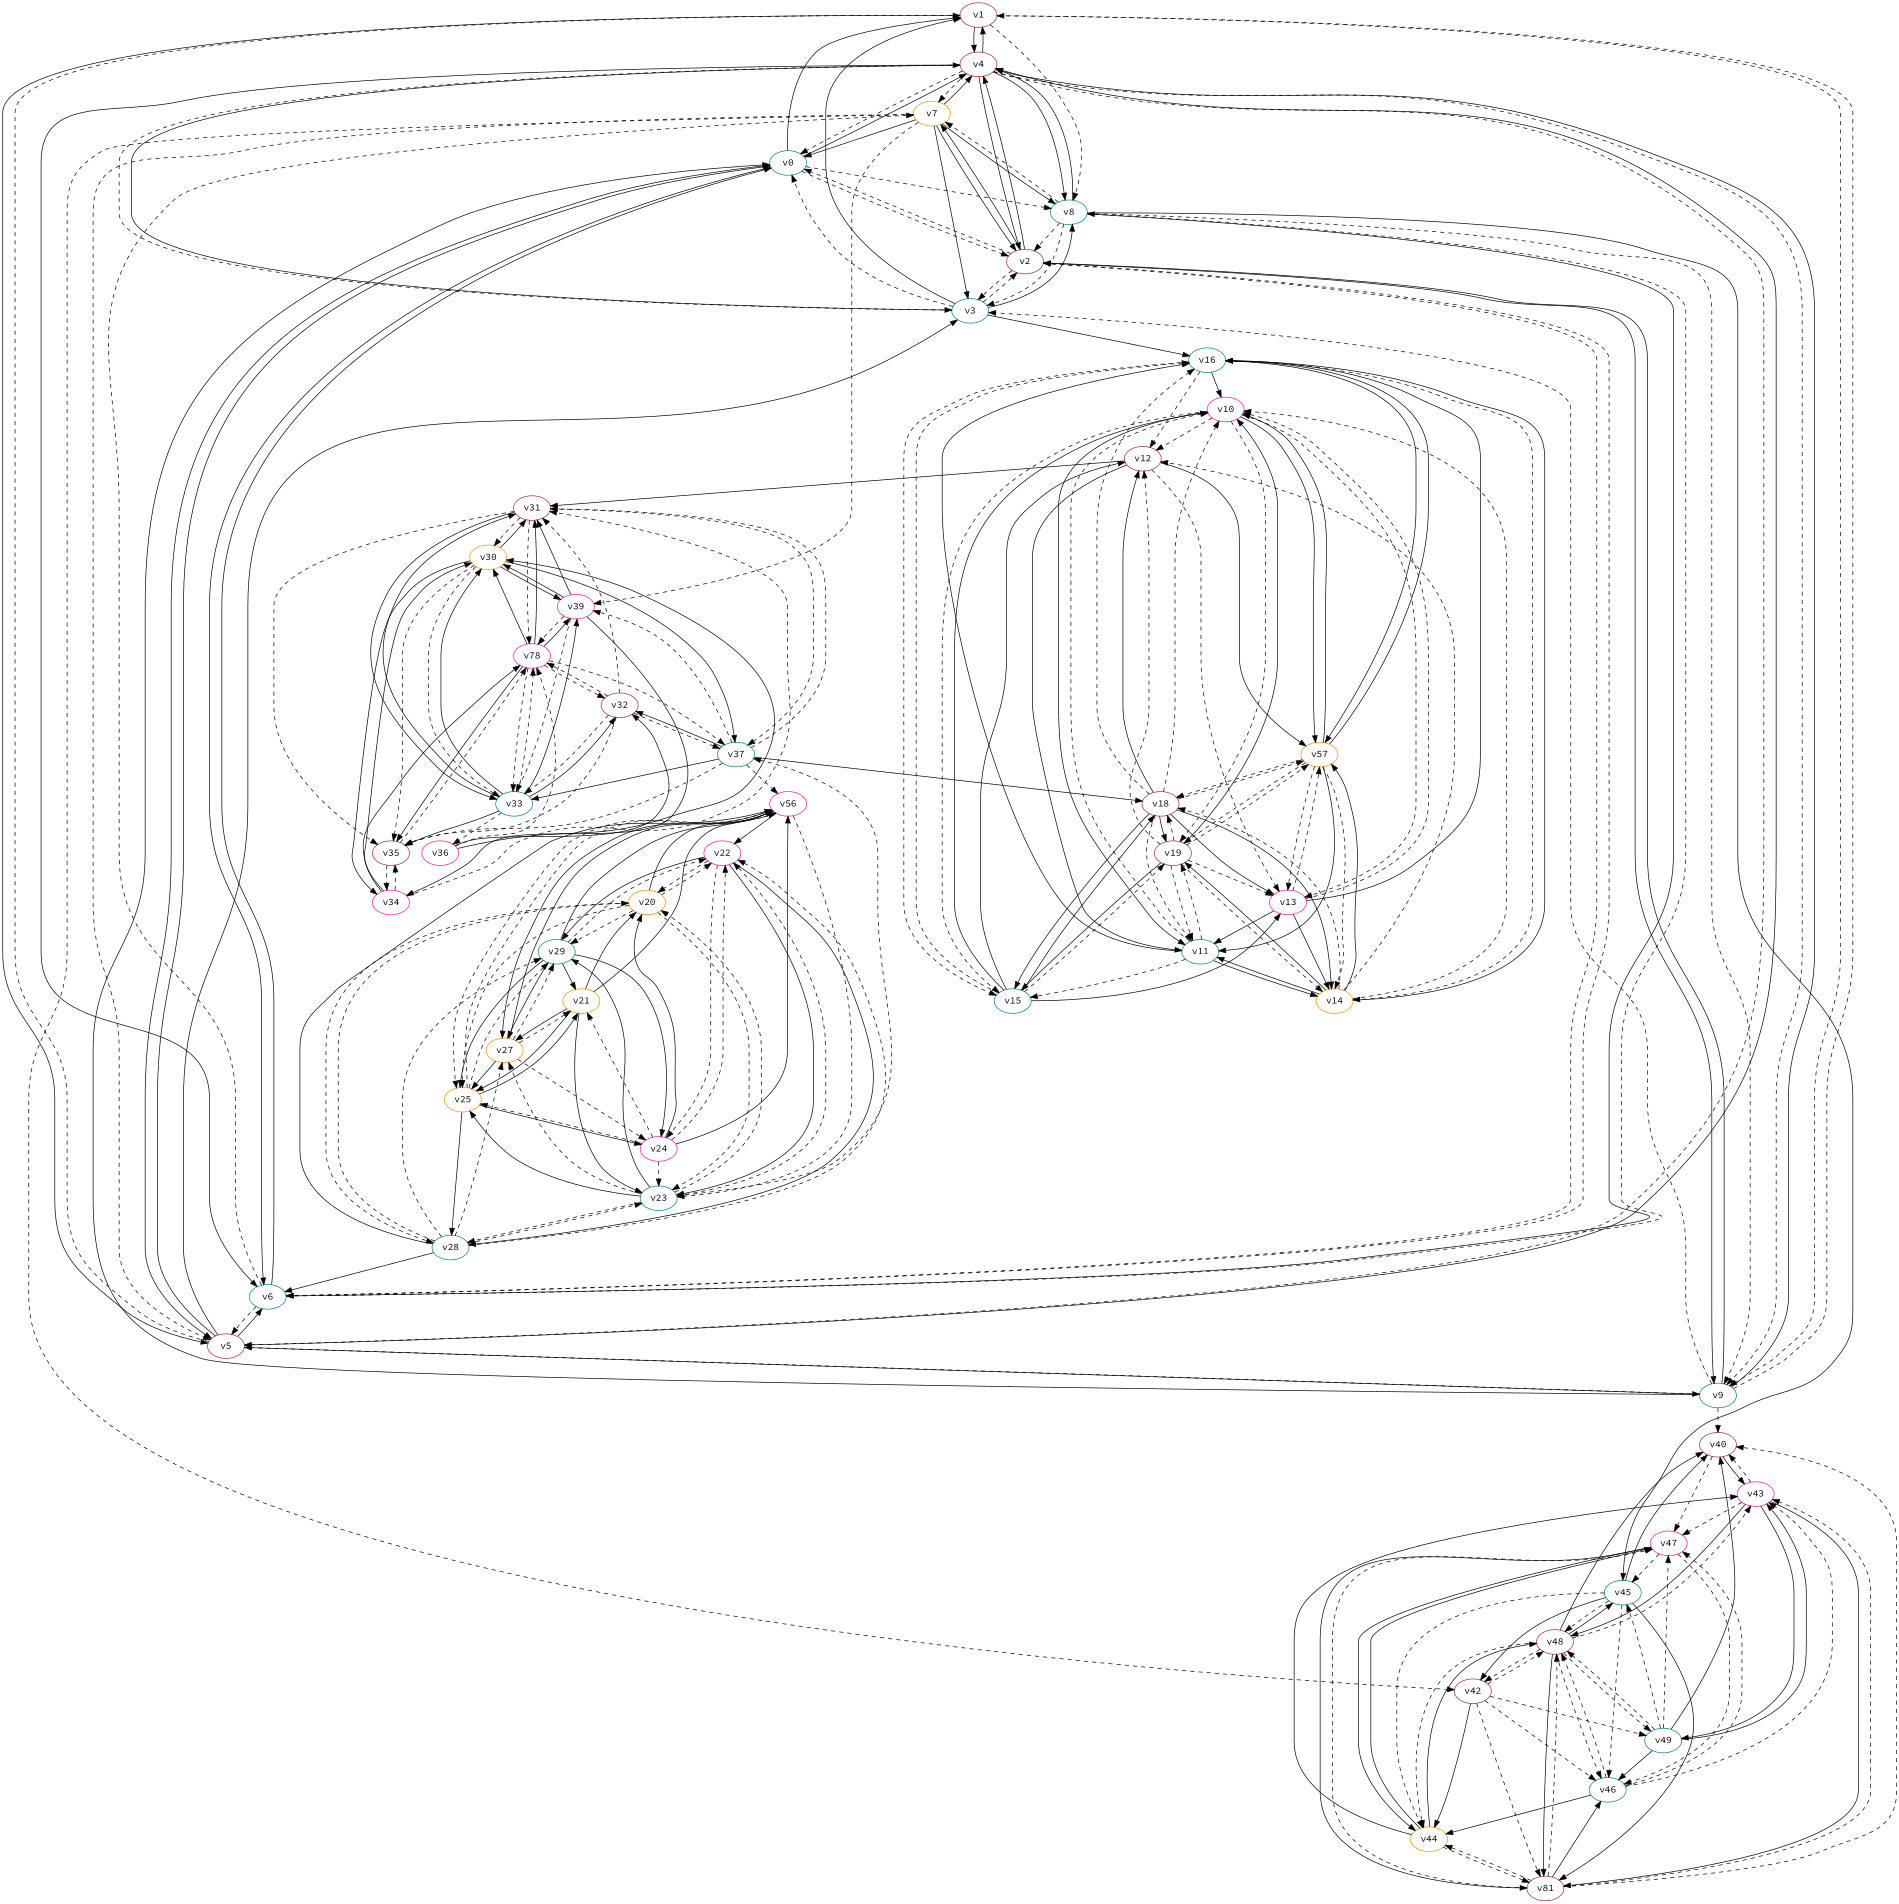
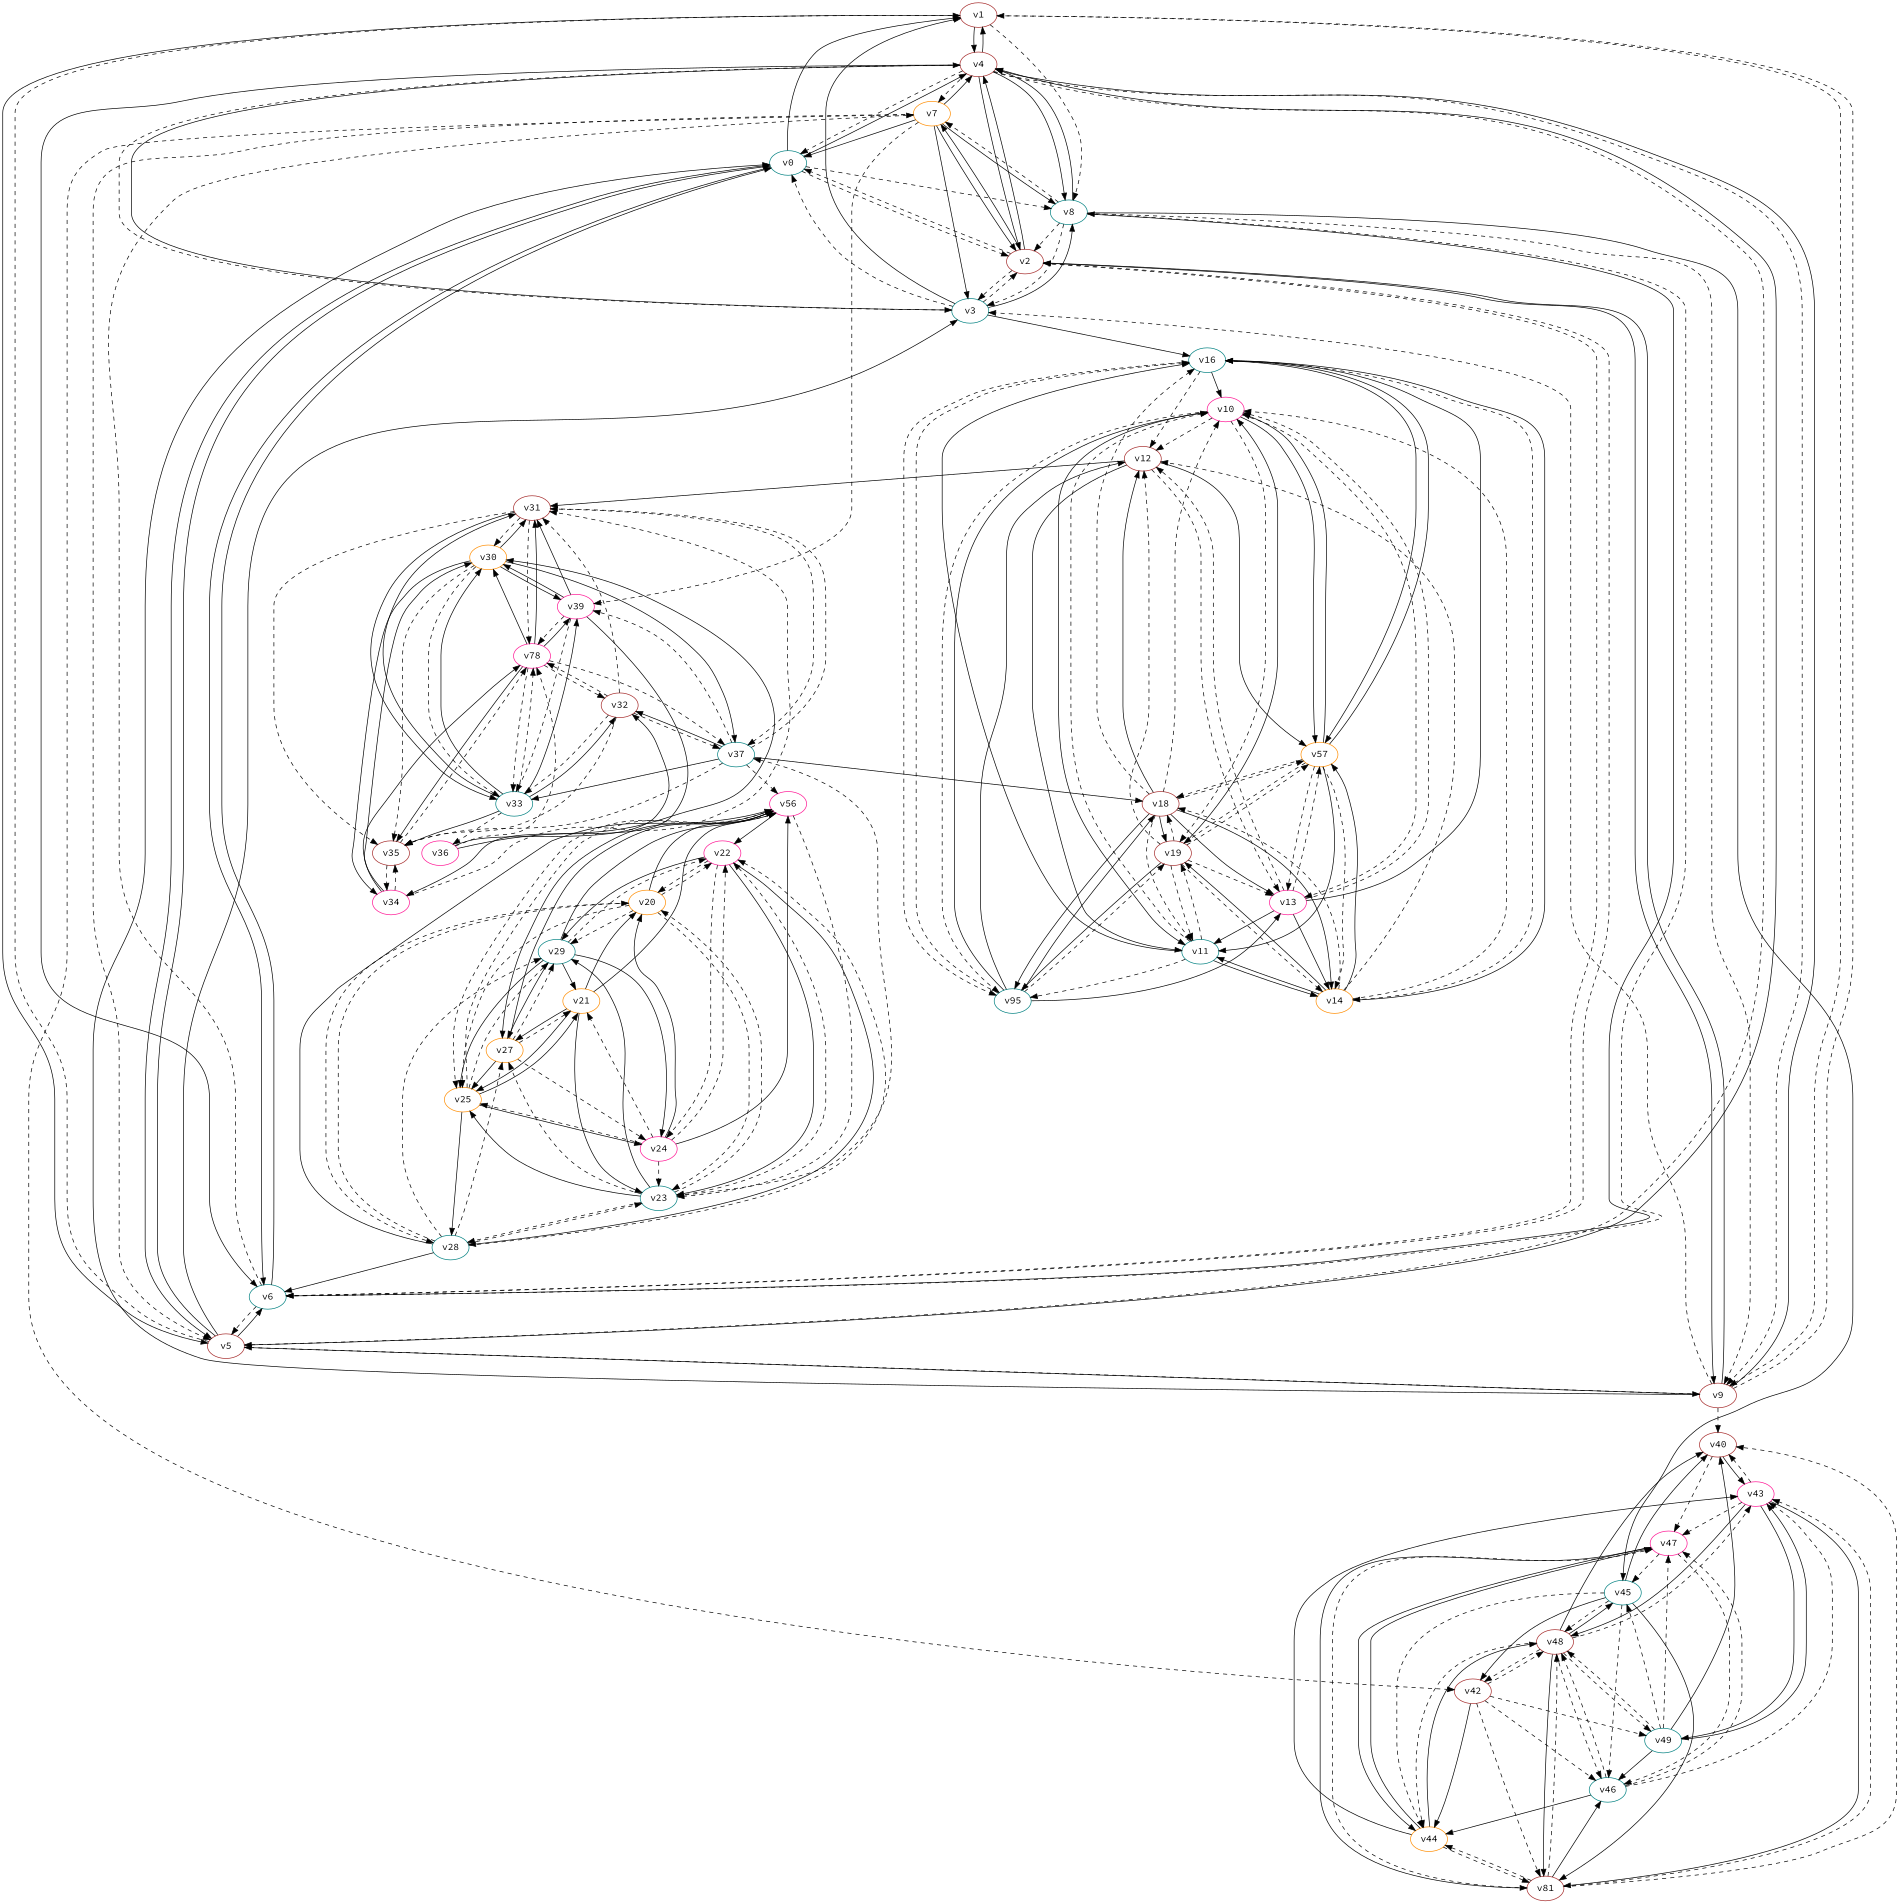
edge "v13" -> "v12": added
node "v15": label "v15" -> "v95"
node "v9": color teal -> brown
